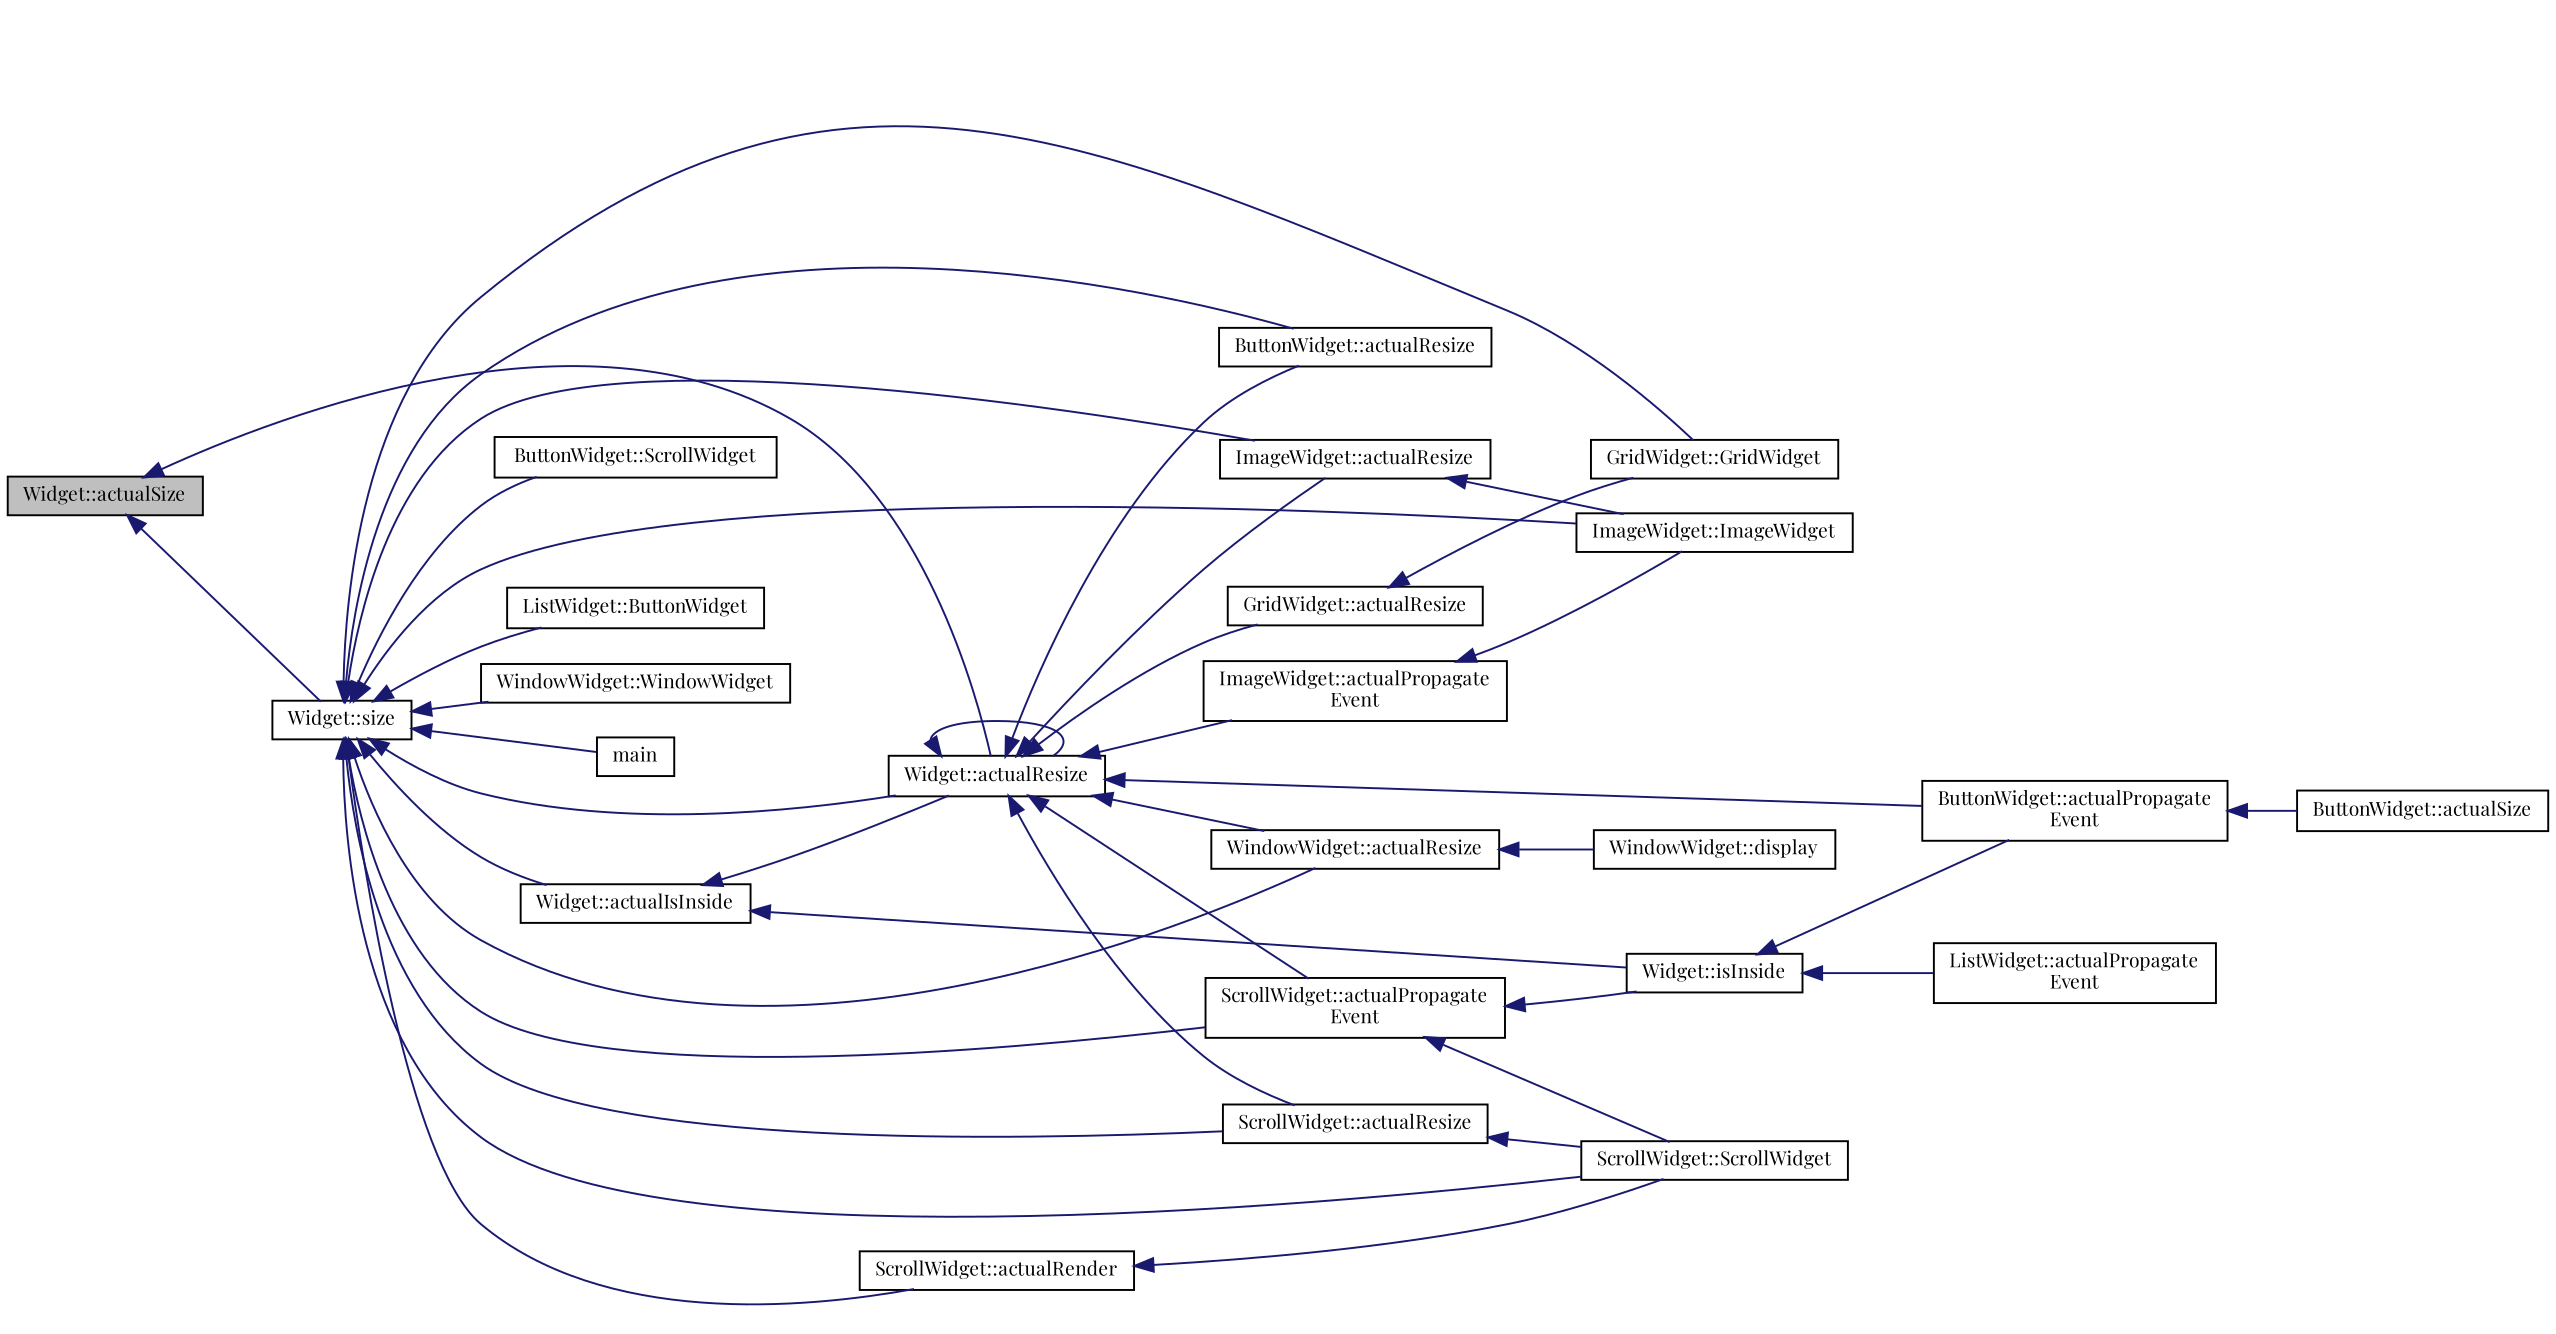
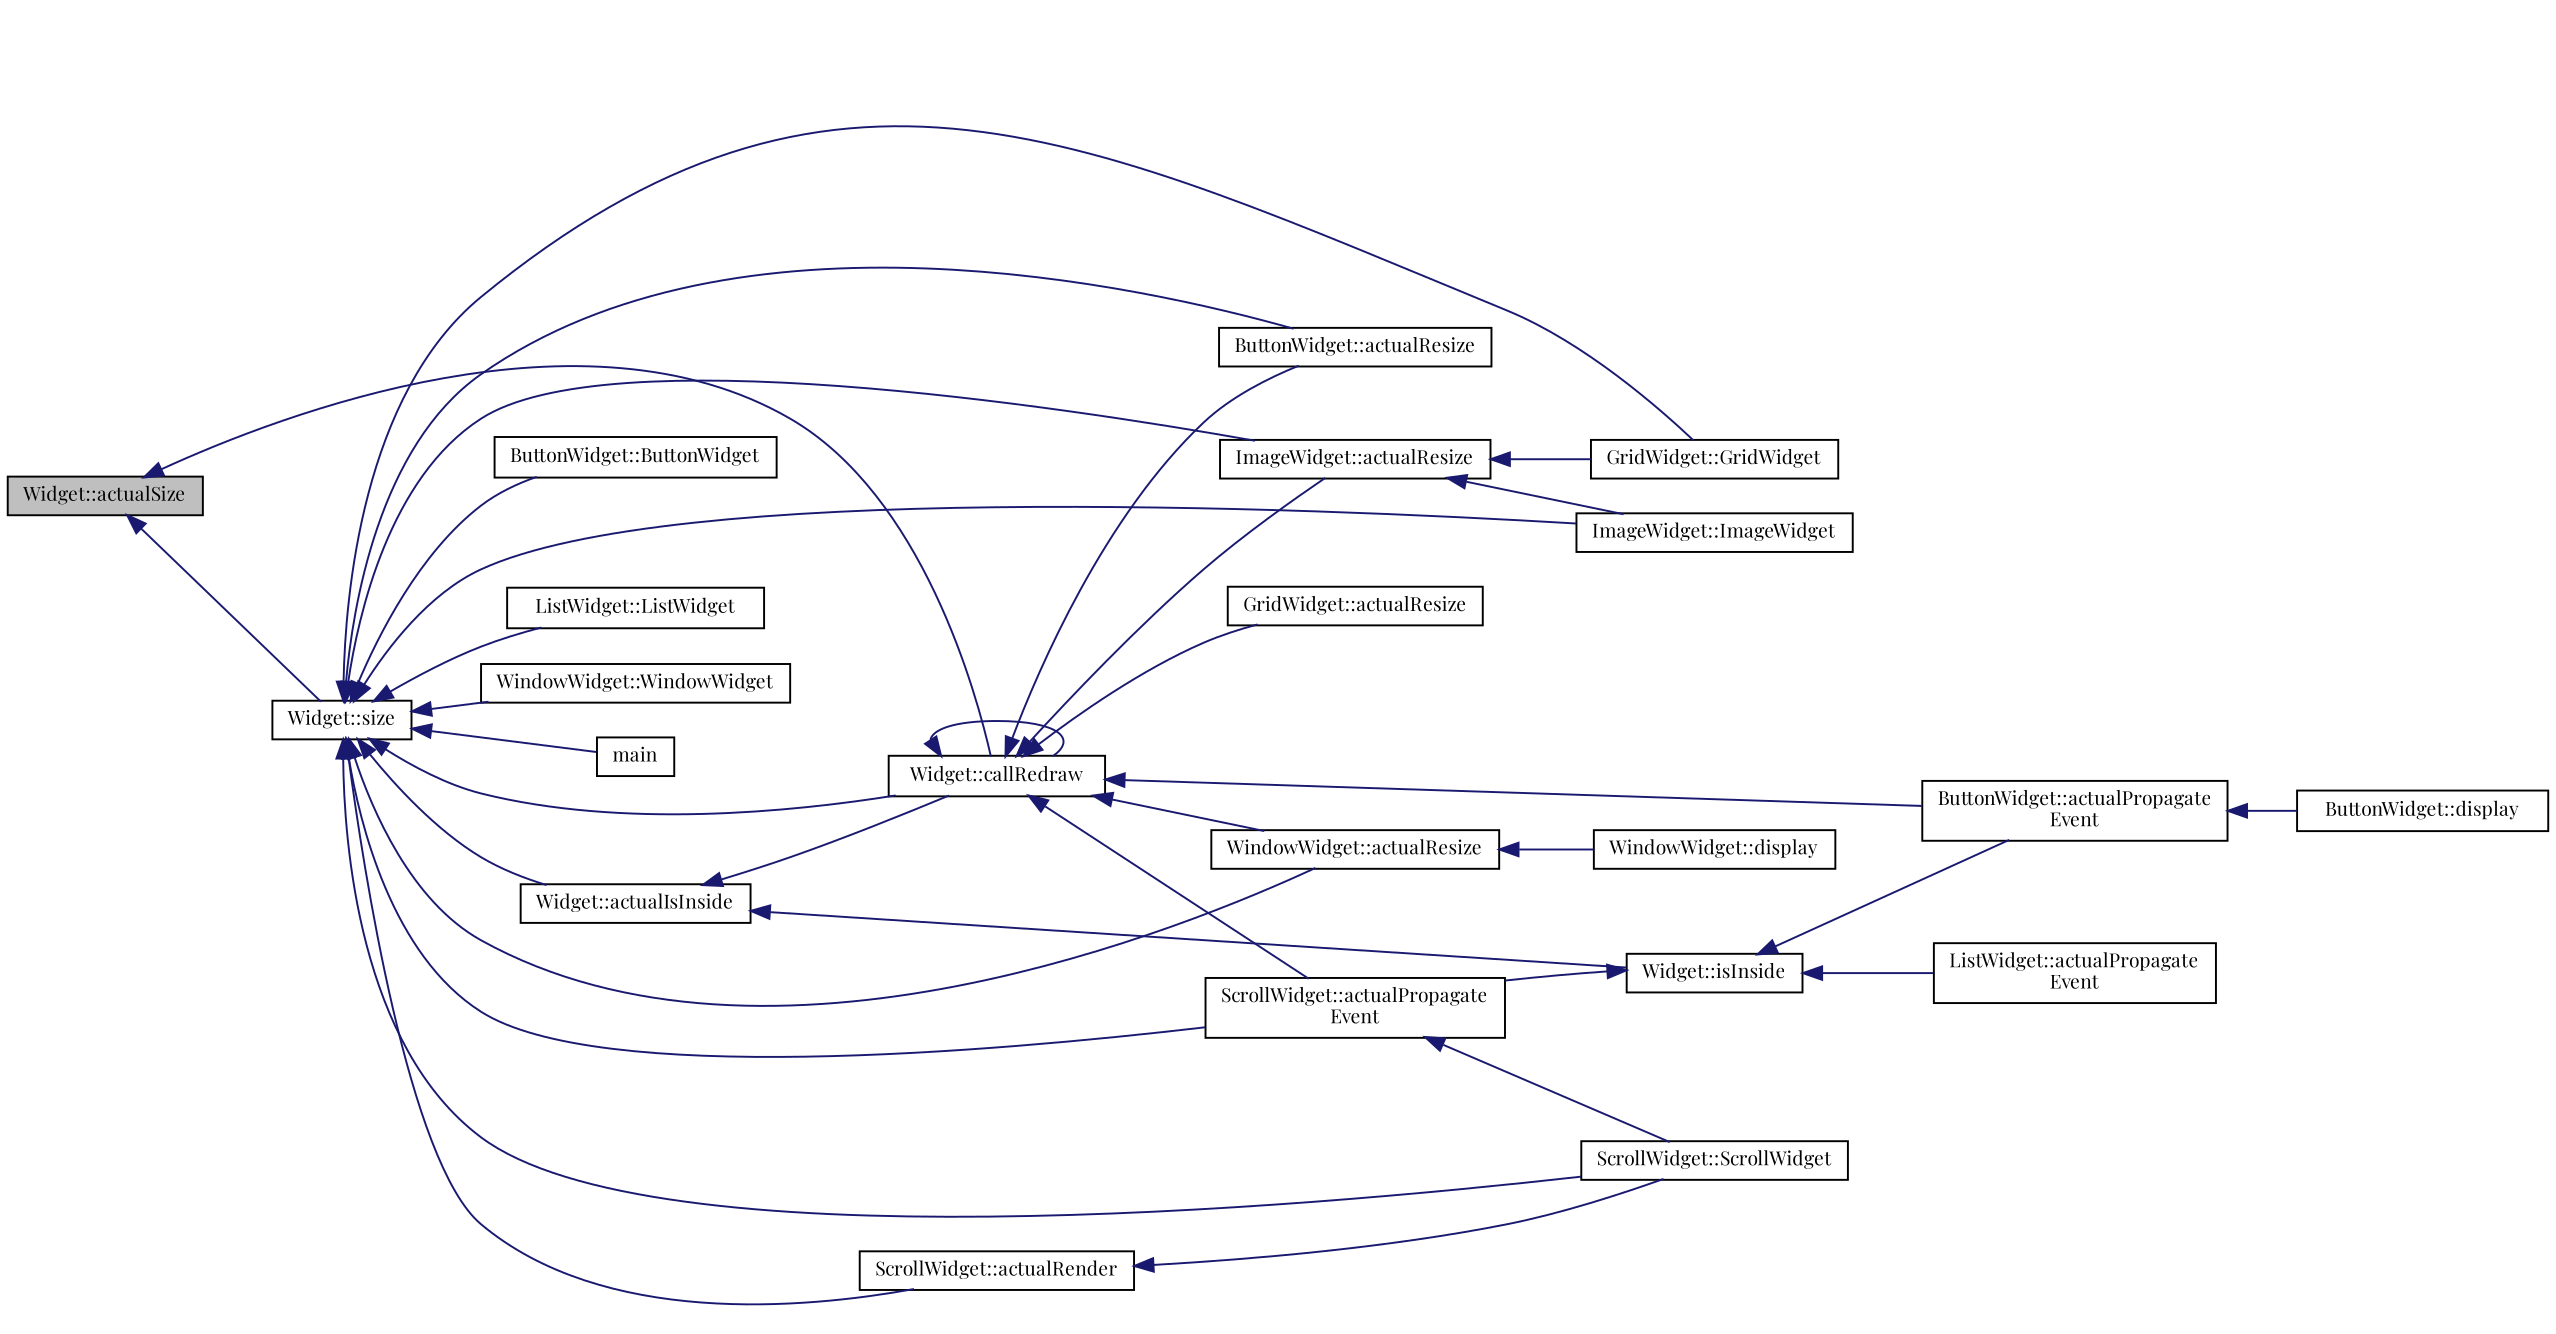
node "ButtonWidget::ScrollWidget": label "ButtonWidget::ScrollWidget" -> "ButtonWidget::ButtonWidget"
edge "GridWidget::GridWidget" -> "GridWidget::actualResize": now "GridWidget::GridWidget" -> "ImageWidget::actualResize"
node "ListWidget::ButtonWidget": label "ListWidget::ButtonWidget" -> "ListWidget::ListWidget"
node "ImageWidget::actualPropagate Event": removed
node "Widget::actualResize": label "Widget::actualResize" -> "Widget::callRedraw"
node "ButtonWidget::actualSize": label "ButtonWidget::actualSize" -> "ButtonWidget::display"
edge "Widget::isInside" -> "ScrollWidget::actualPropagate Event": reversed
node "ScrollWidget::actualResize": removed
